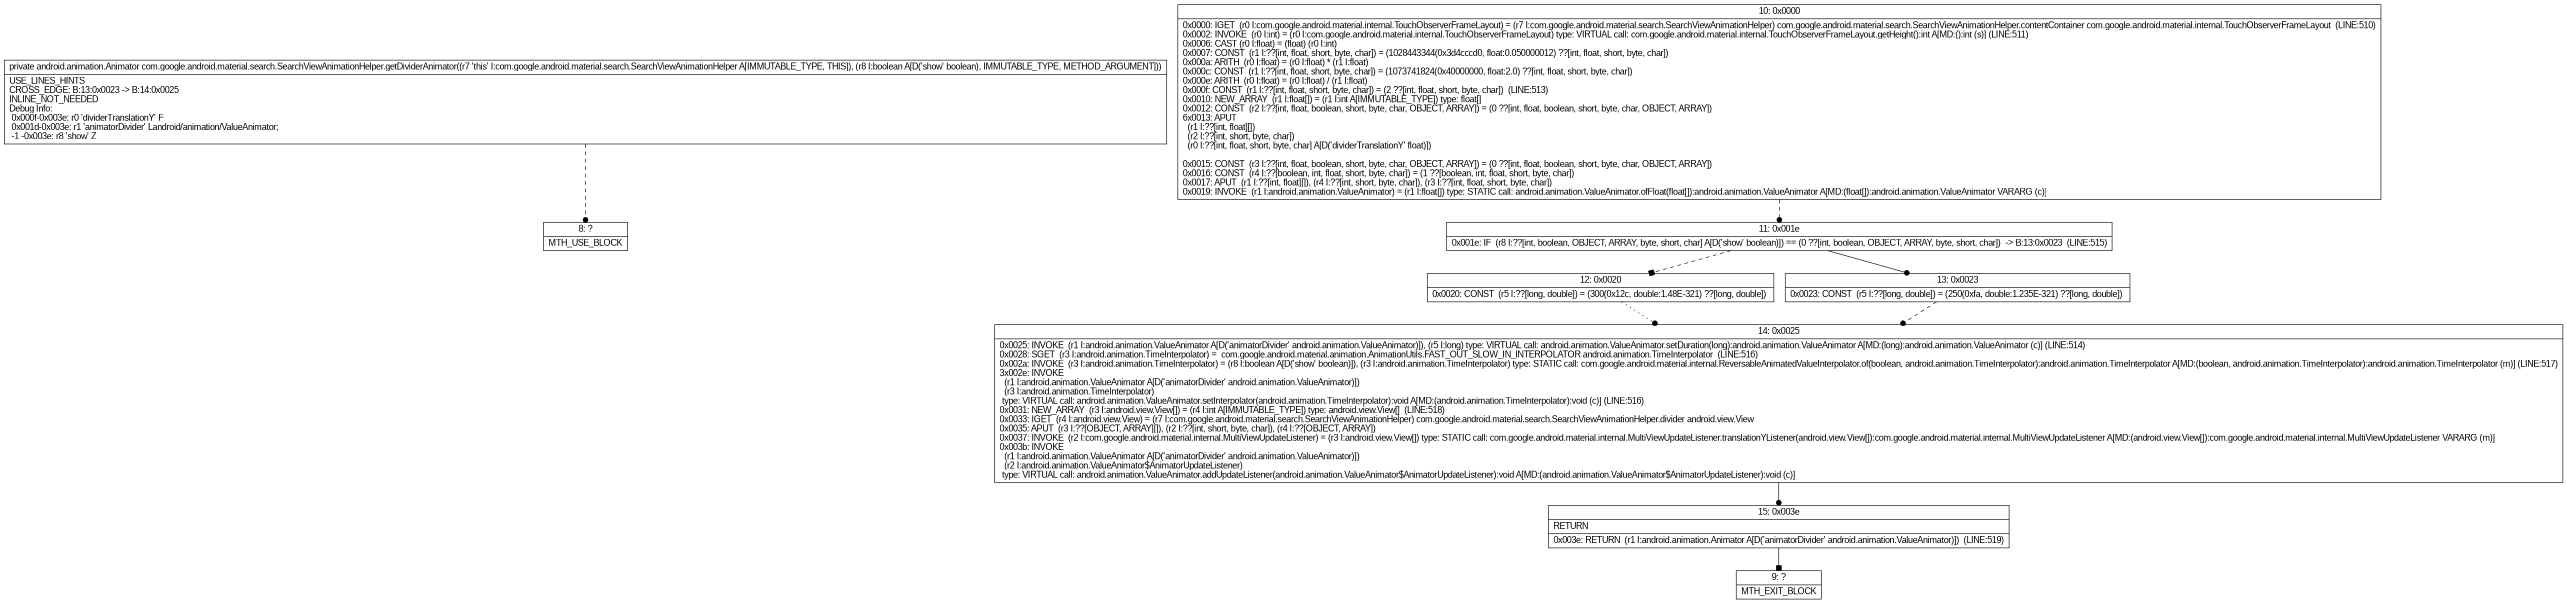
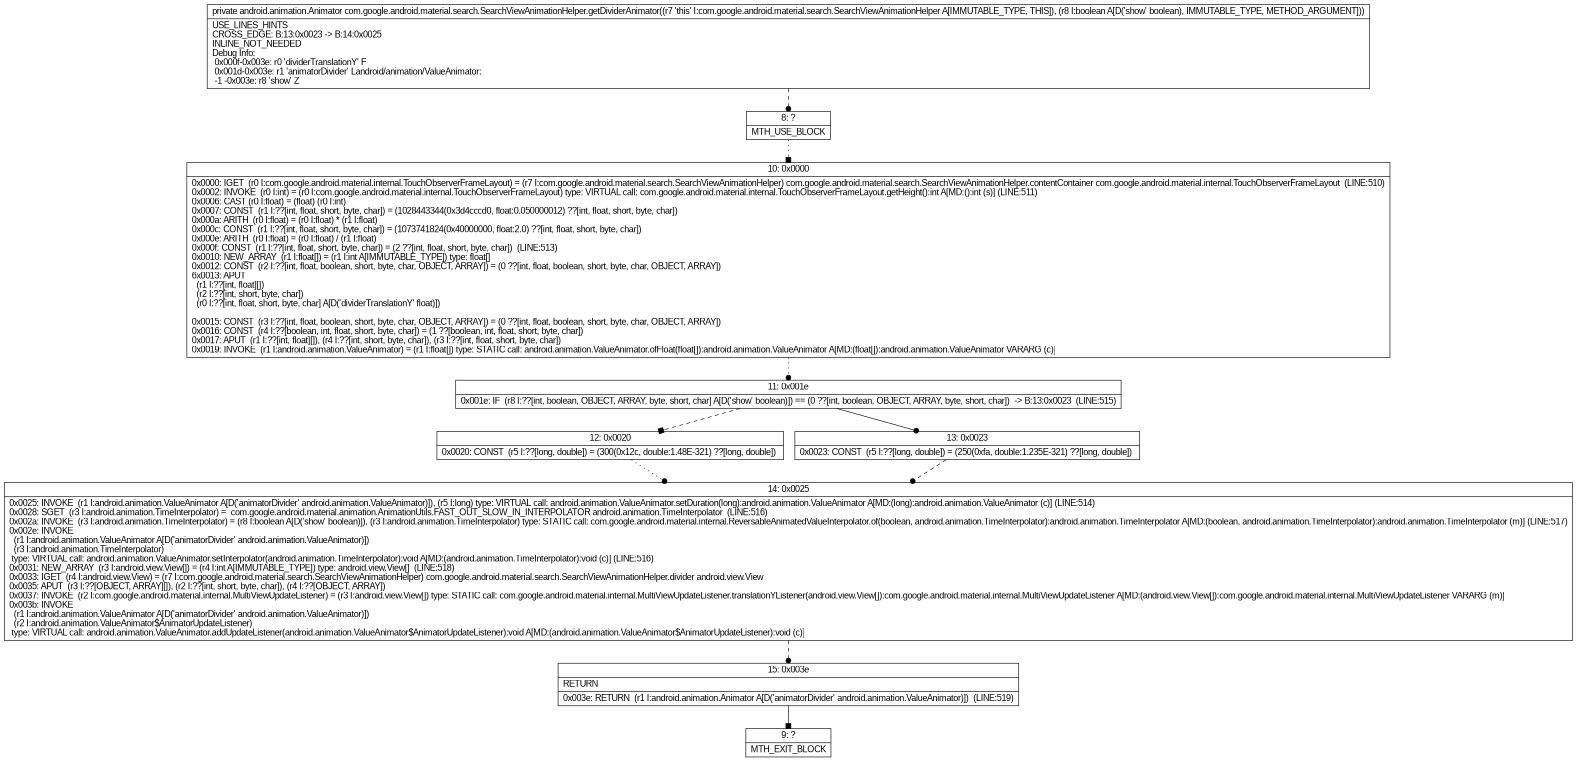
edge "8: ?" -> "10: 0x0000": added
edge "10: 0x0000" -> "11: 0x001e": style dashed -> dotted
node "14: 0x0025": text "3x002e: INVOKE" -> "0x002e: INVOKE"
edge "14: 0x0025" -> "15: 0x003e": style solid -> dashed
